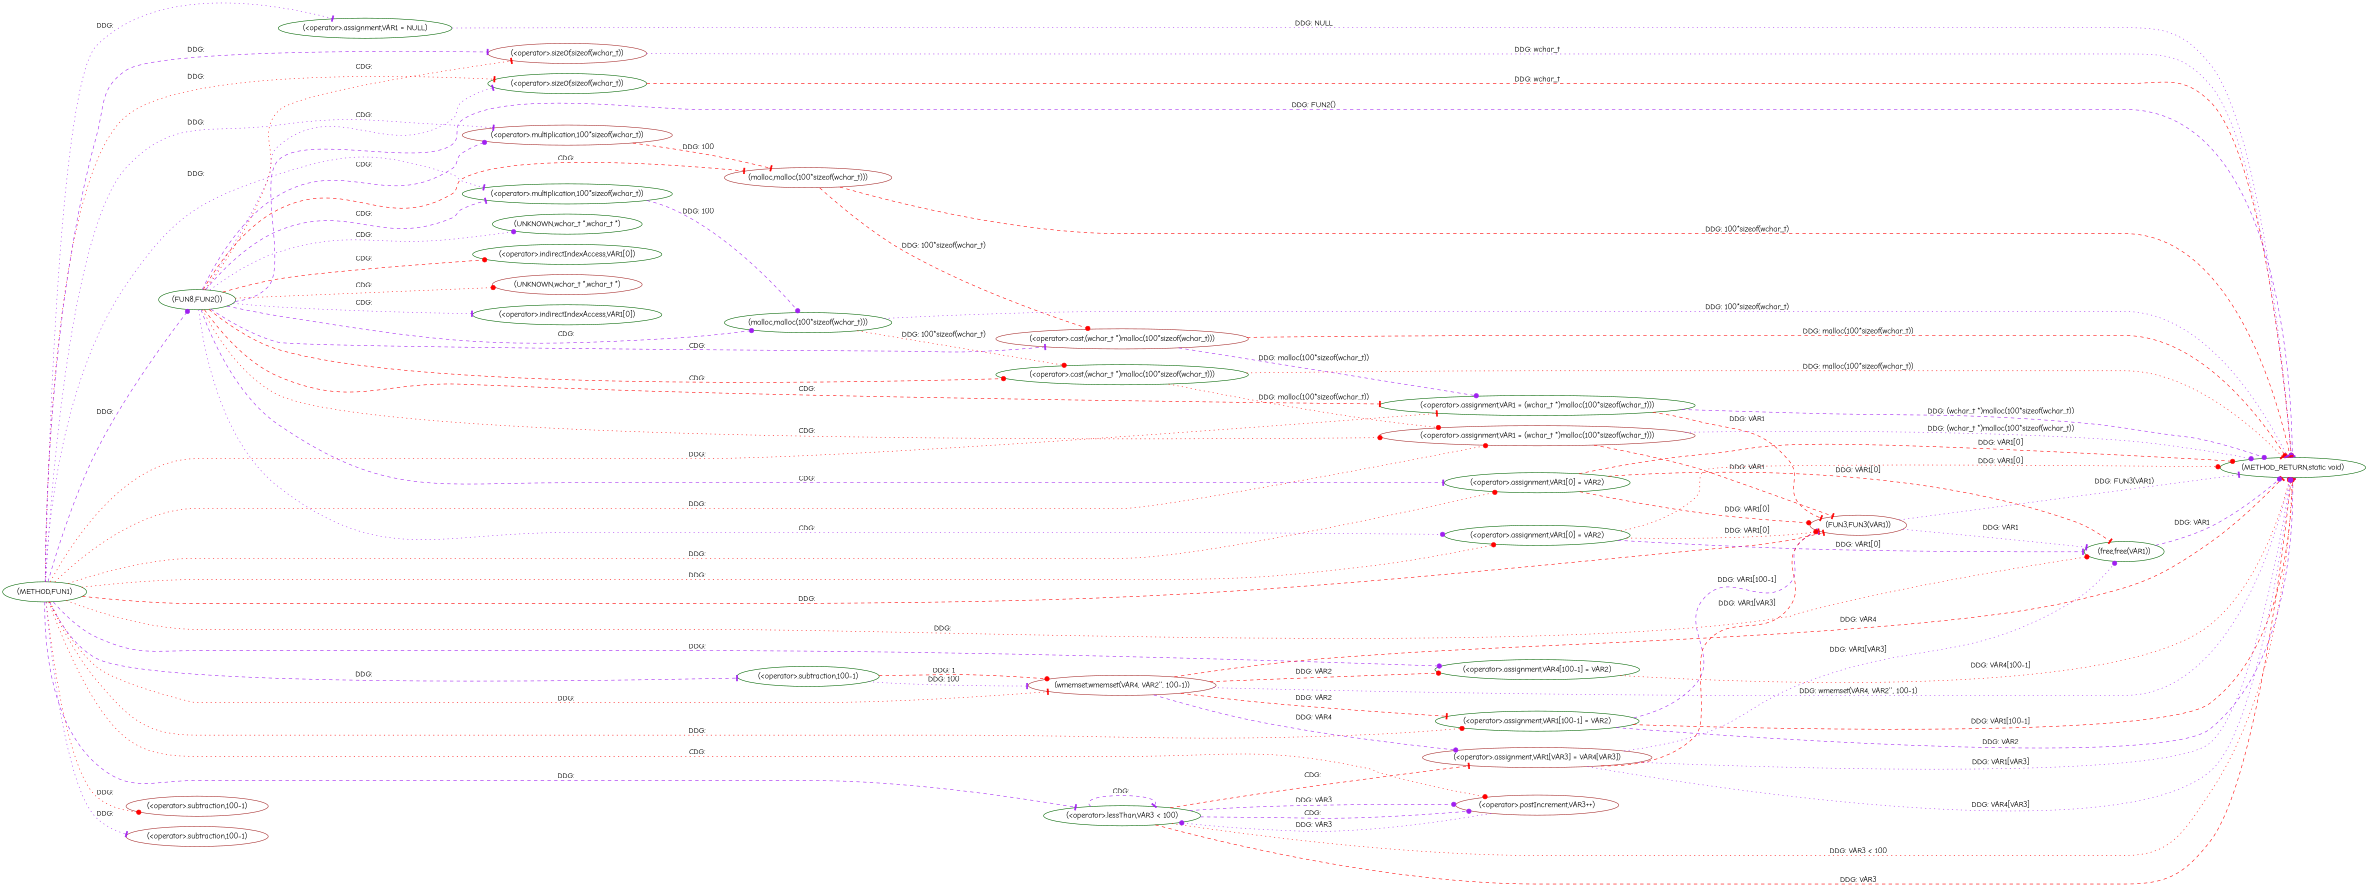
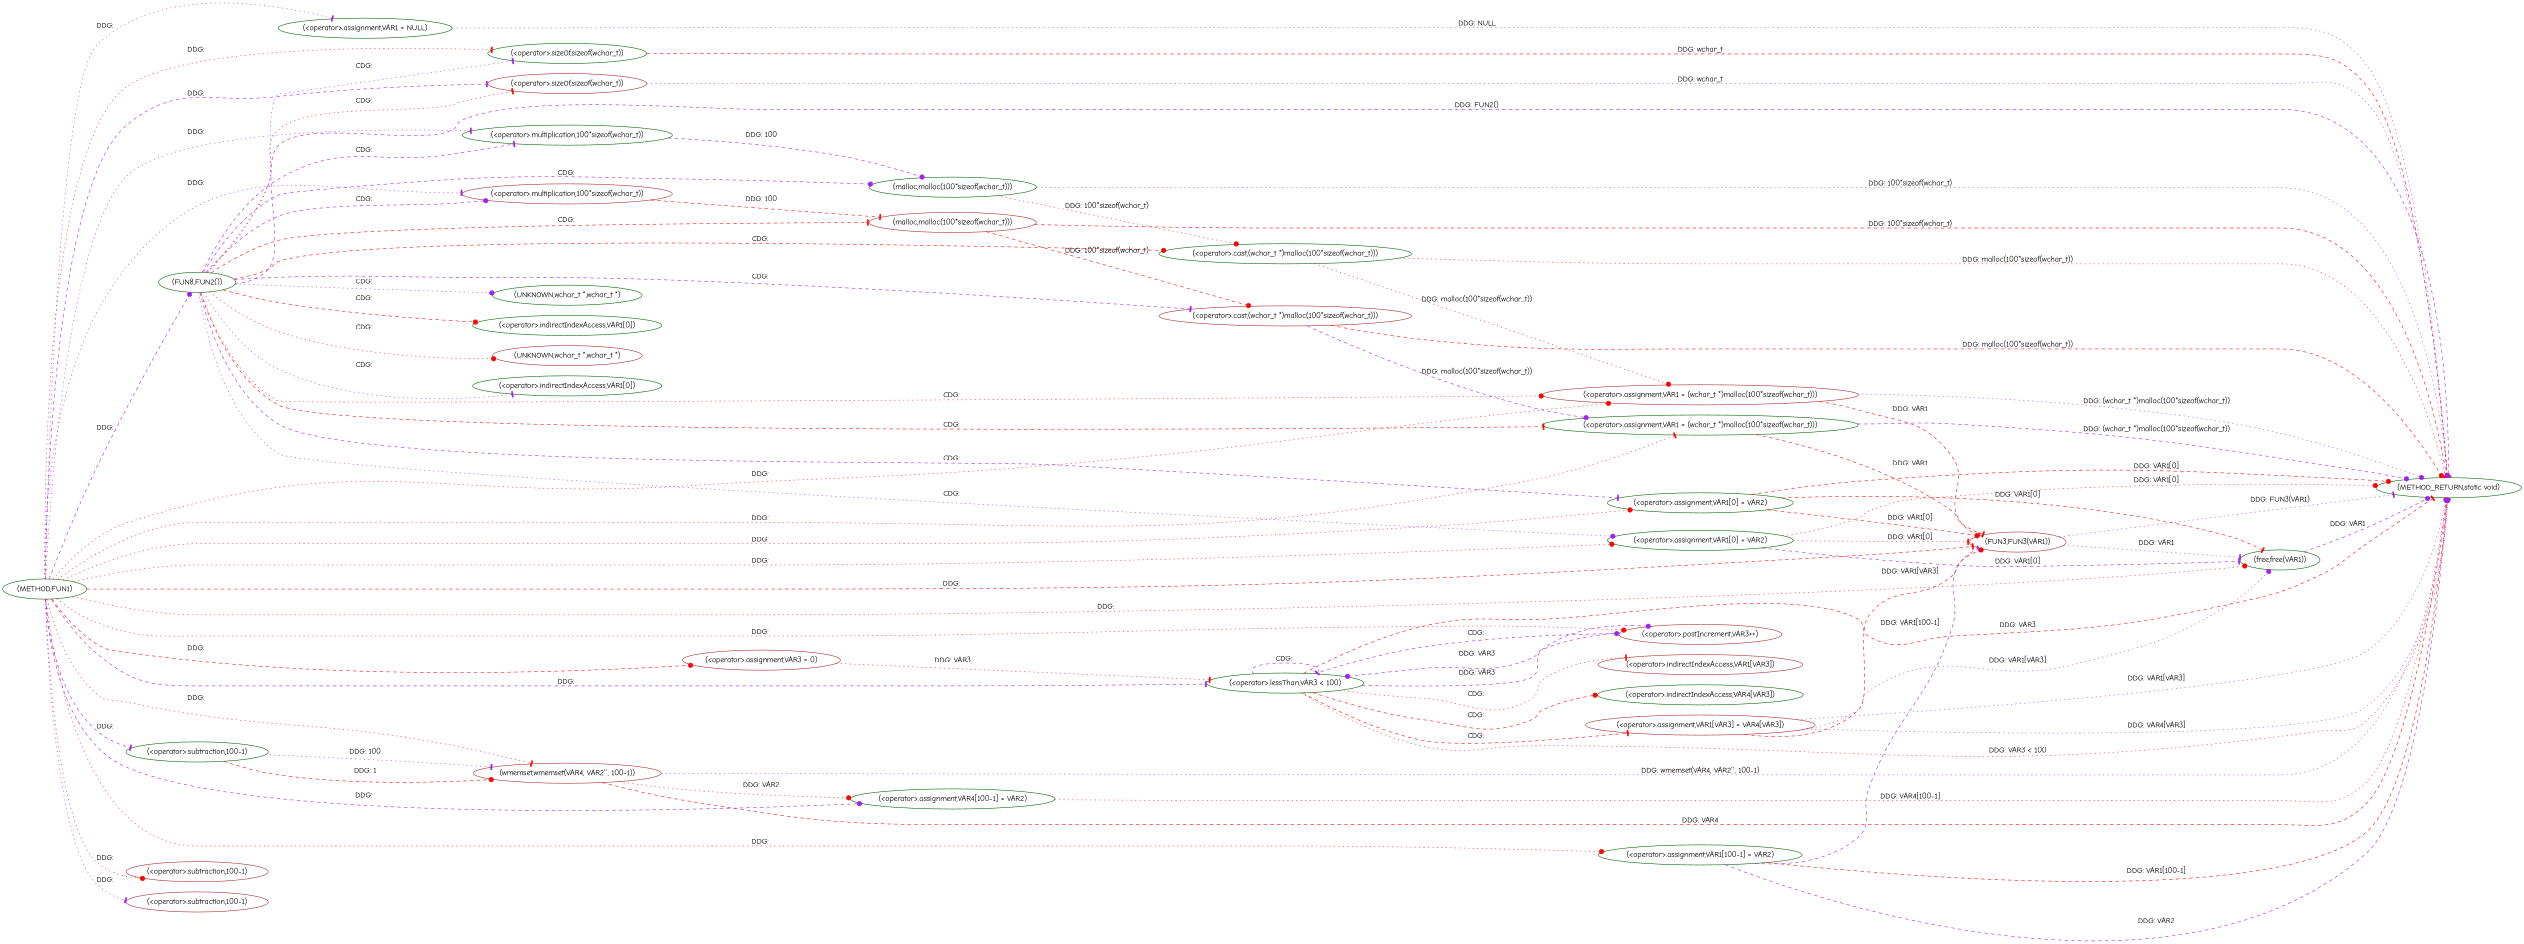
node "(<operator>.assignment,VAR3 = 0)": added
node "(<operator>.indirectIndexAccess,VAR1[VAR3])": added
edge "(wmemset,wmemset(VAR4, VAR2'', 100-1))" -> "(<operator>.assignment,VAR4[100-1] = VAR2)": style dashed -> dotted
node "(<operator>.indirectIndexAccess,VAR4[VAR3])": added
edge "(wmemset,wmemset(VAR4, VAR2'', 100-1))" -> "(<operator>.assignment,VAR1[100-1] = VAR2)": removed, label "DDG: VAR2"
edge "(wmemset,wmemset(VAR4, VAR2'', 100-1))" -> "(<operator>.assignment,VAR1[VAR3] = VAR4[VAR3])": removed, label "DDG: VAR4"
edge "(METHOD,FUN1)" -> "(<operator>.postIncrement,VAR3++)": label "CDG: " -> "DDG: "
edge "(<operator>.postIncrement,VAR3++)" -> "(<operator>.lessThan,VAR3 < 100)": style dotted -> dashed
